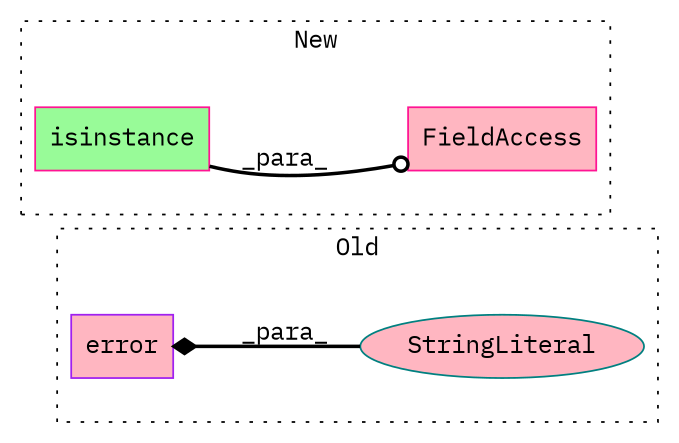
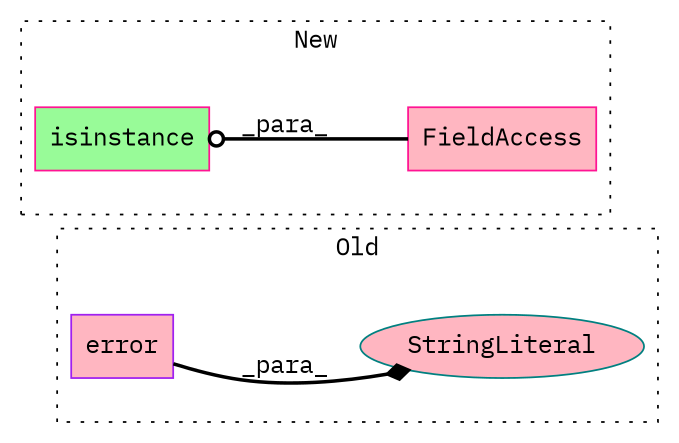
edge "isinstance" -> "FieldAccess": reversed
edge "StringLiteral" -> "error": reversed
